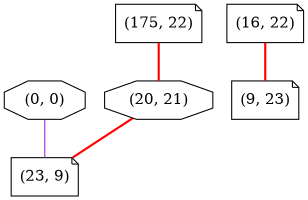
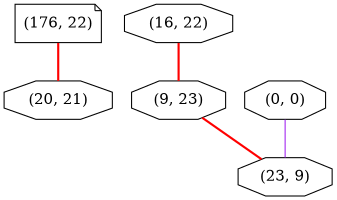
node "(175, 22)": label "(175, 22)" -> "(176, 22)"
node "(16, 22)": shape note -> octagon
node "(9, 23)": shape note -> octagon
edge "(20, 21)" -- "(23, 9)": now "(9, 23)" -- "(23, 9)"
node "(23, 9)": shape note -> octagon
